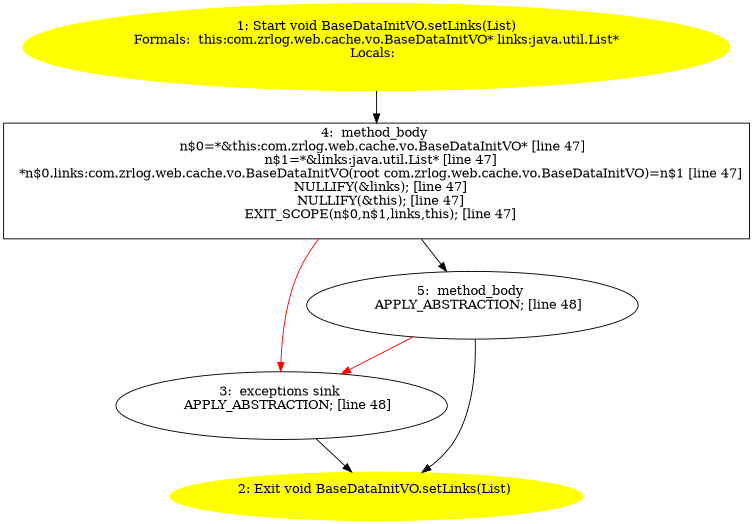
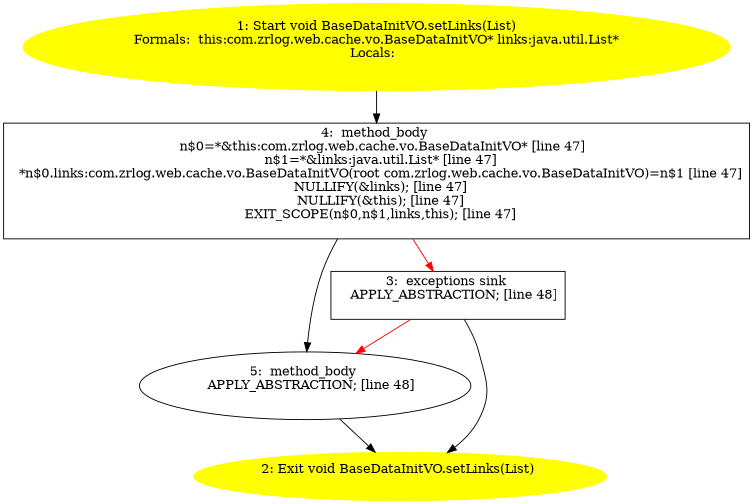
edge "5:  method_body APPLY_ABSTRACTION; [line 48]" -> "3:  exceptions sink APPLY_ABSTRACTION; [line 48]": reversed
node "3:  exceptions sink APPLY_ABSTRACTION; [line 48]": shape ellipse -> box
